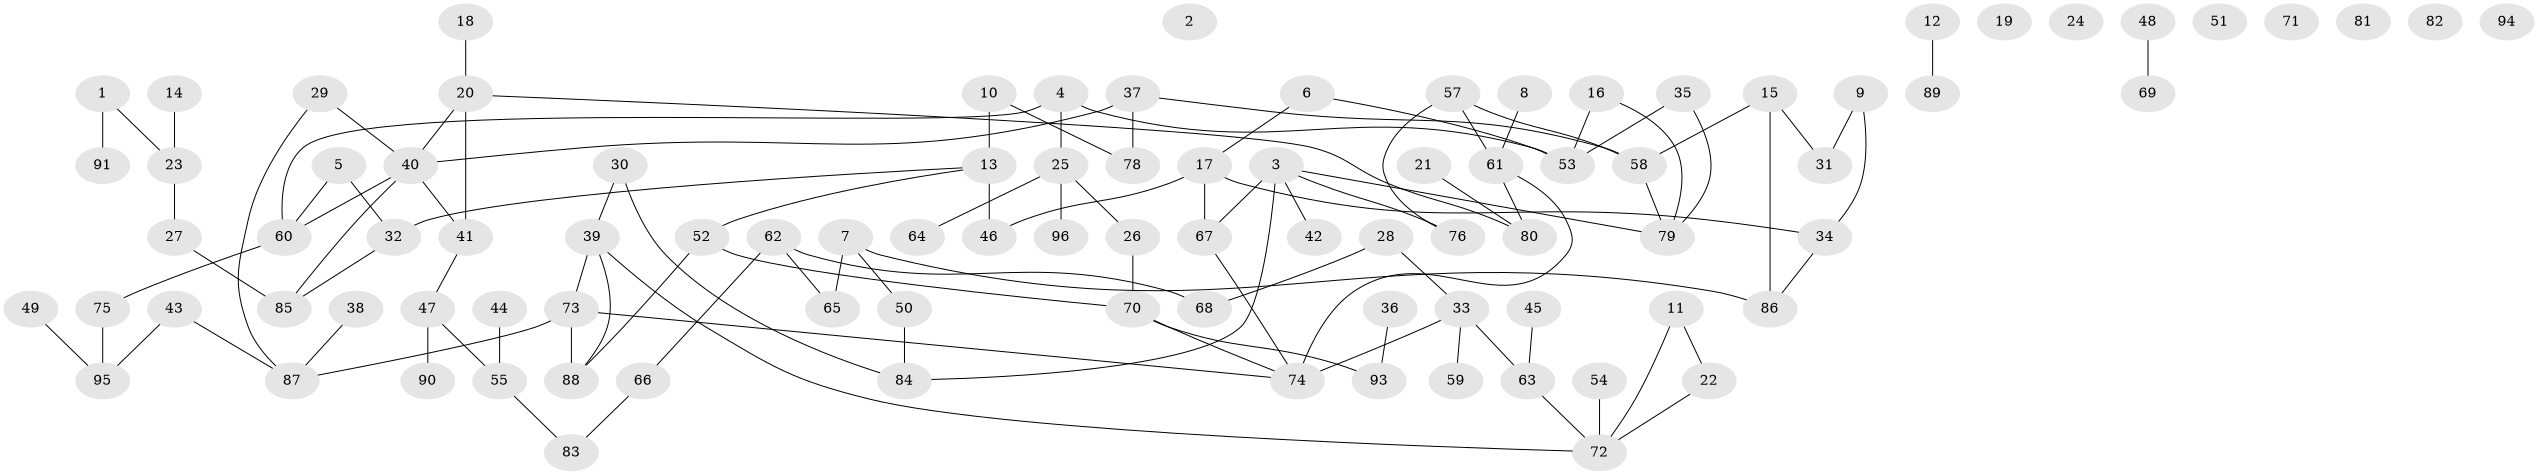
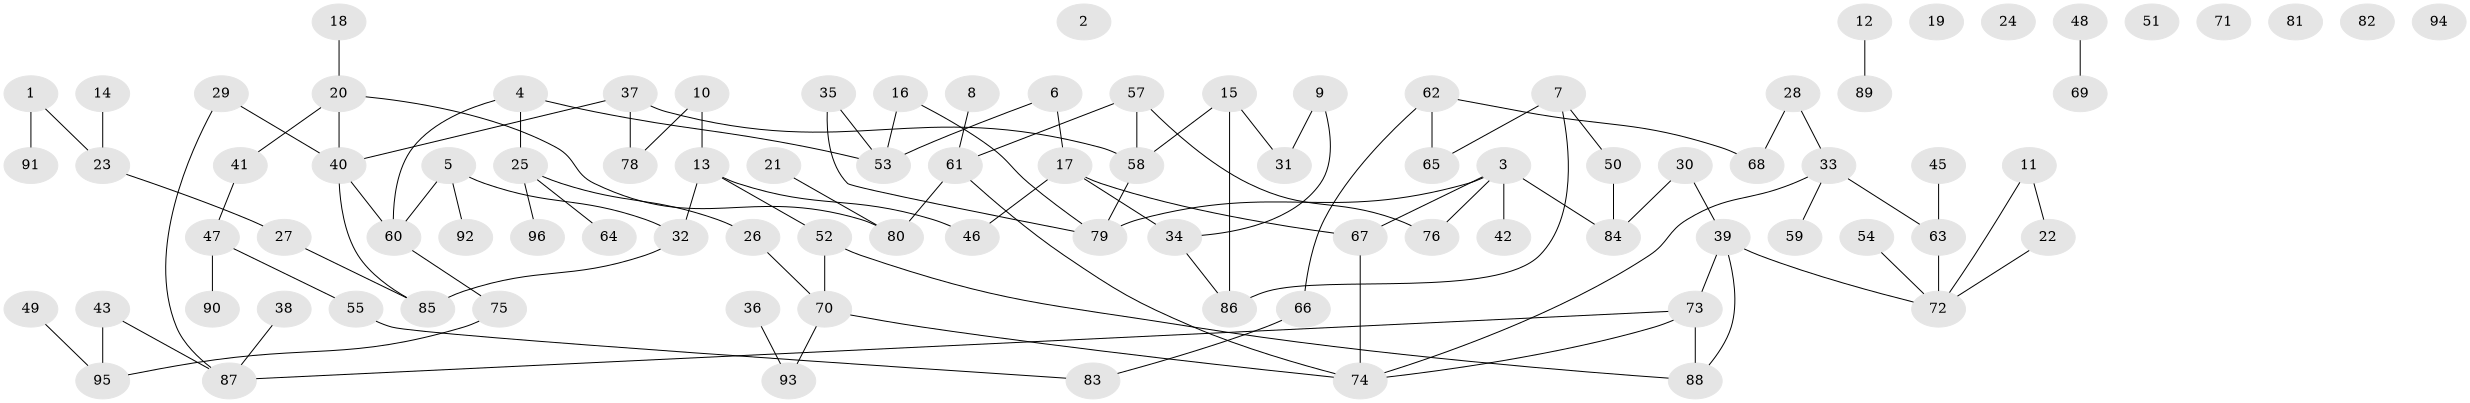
edge "40" -- "41": removed
node "92": added
node "44": removed
